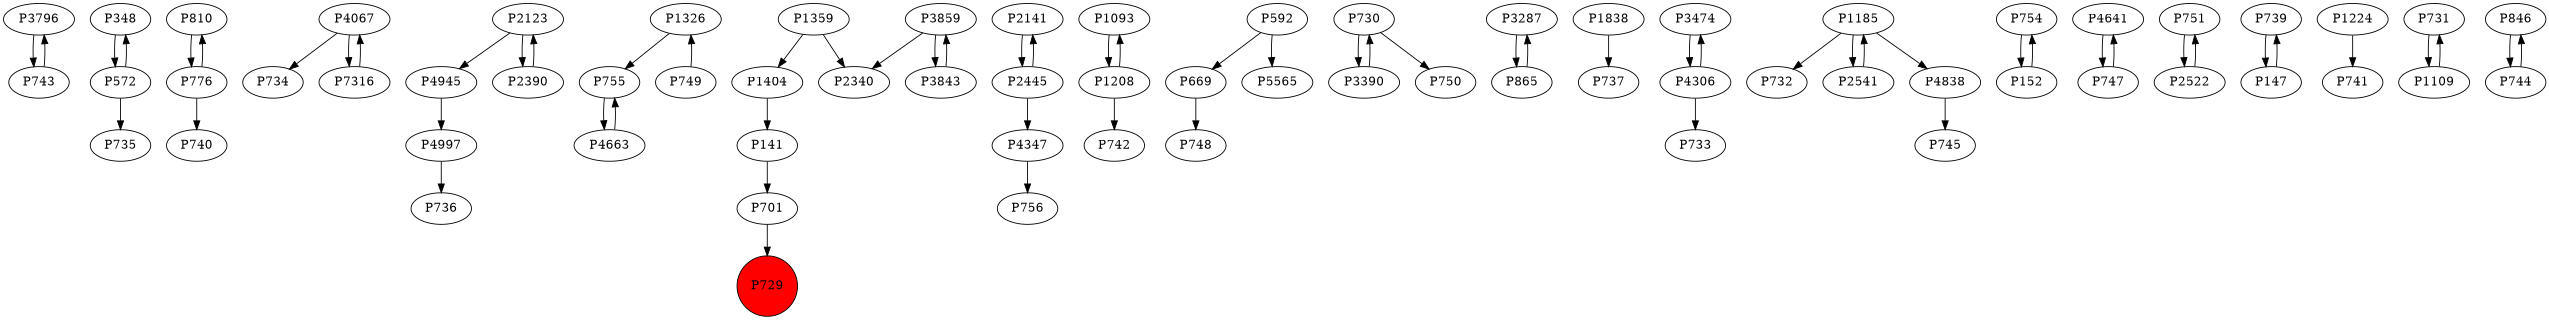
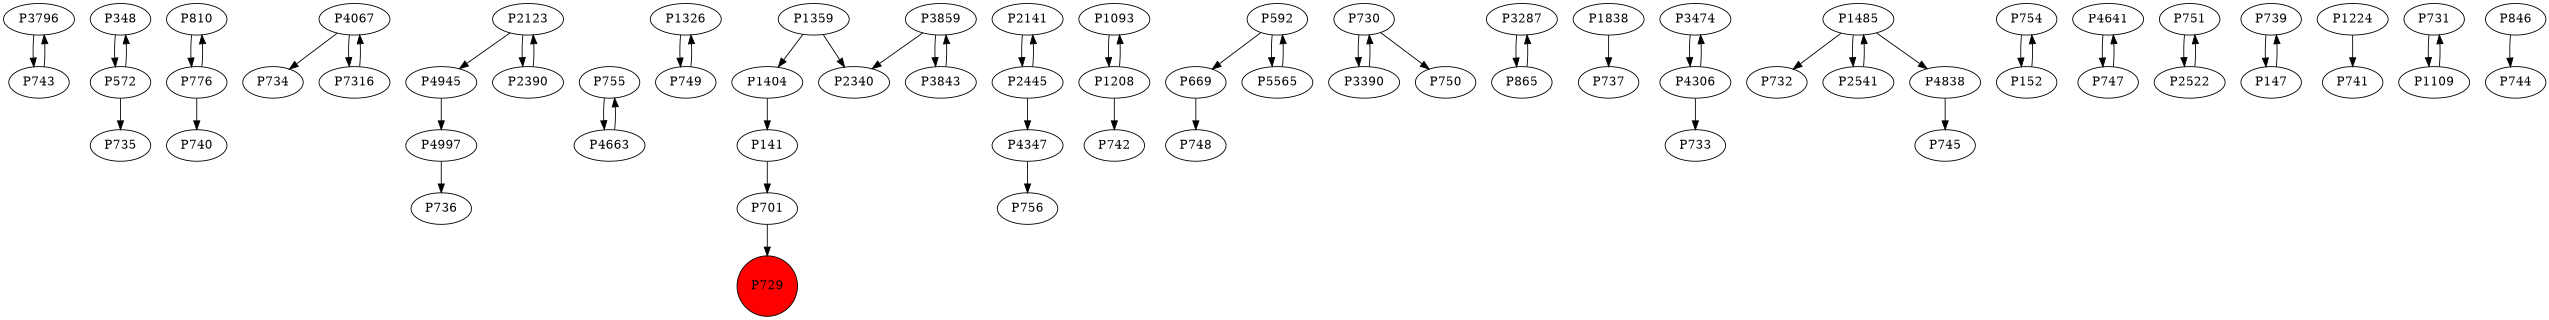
node "P1185": label "P1185" -> "P1485"
edge "P1326" -> "P755": now "P1326" -> "P749"
edge "P5565" -> "P592": added
edge "P744" -> "P846": removed
